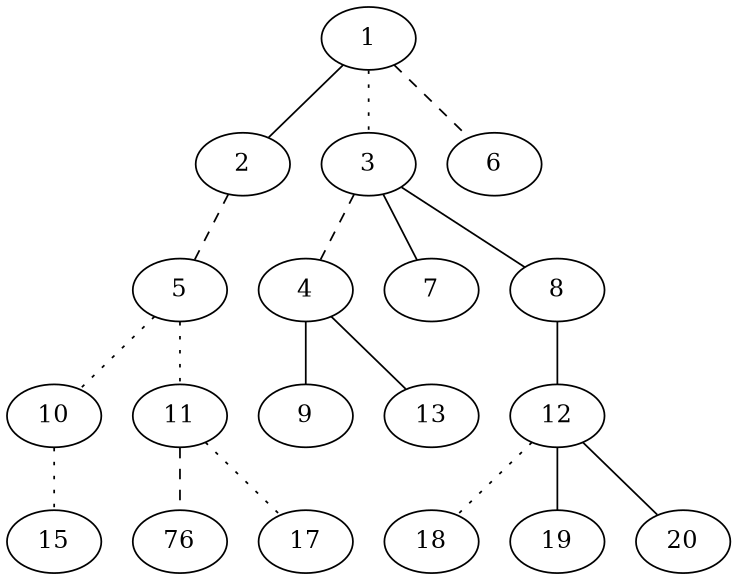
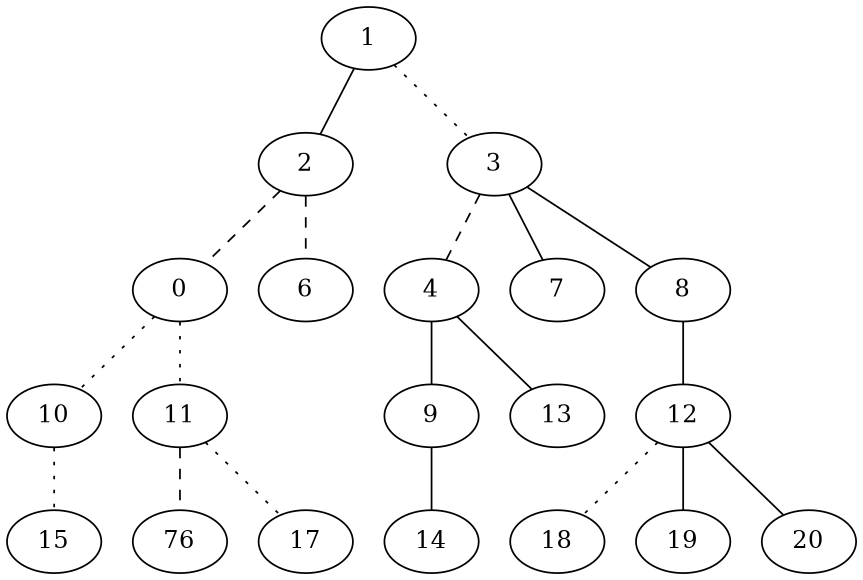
edge "1" -- "6": now "2" -- "6"
node "5": label "5" -> "0"
node "14": added
